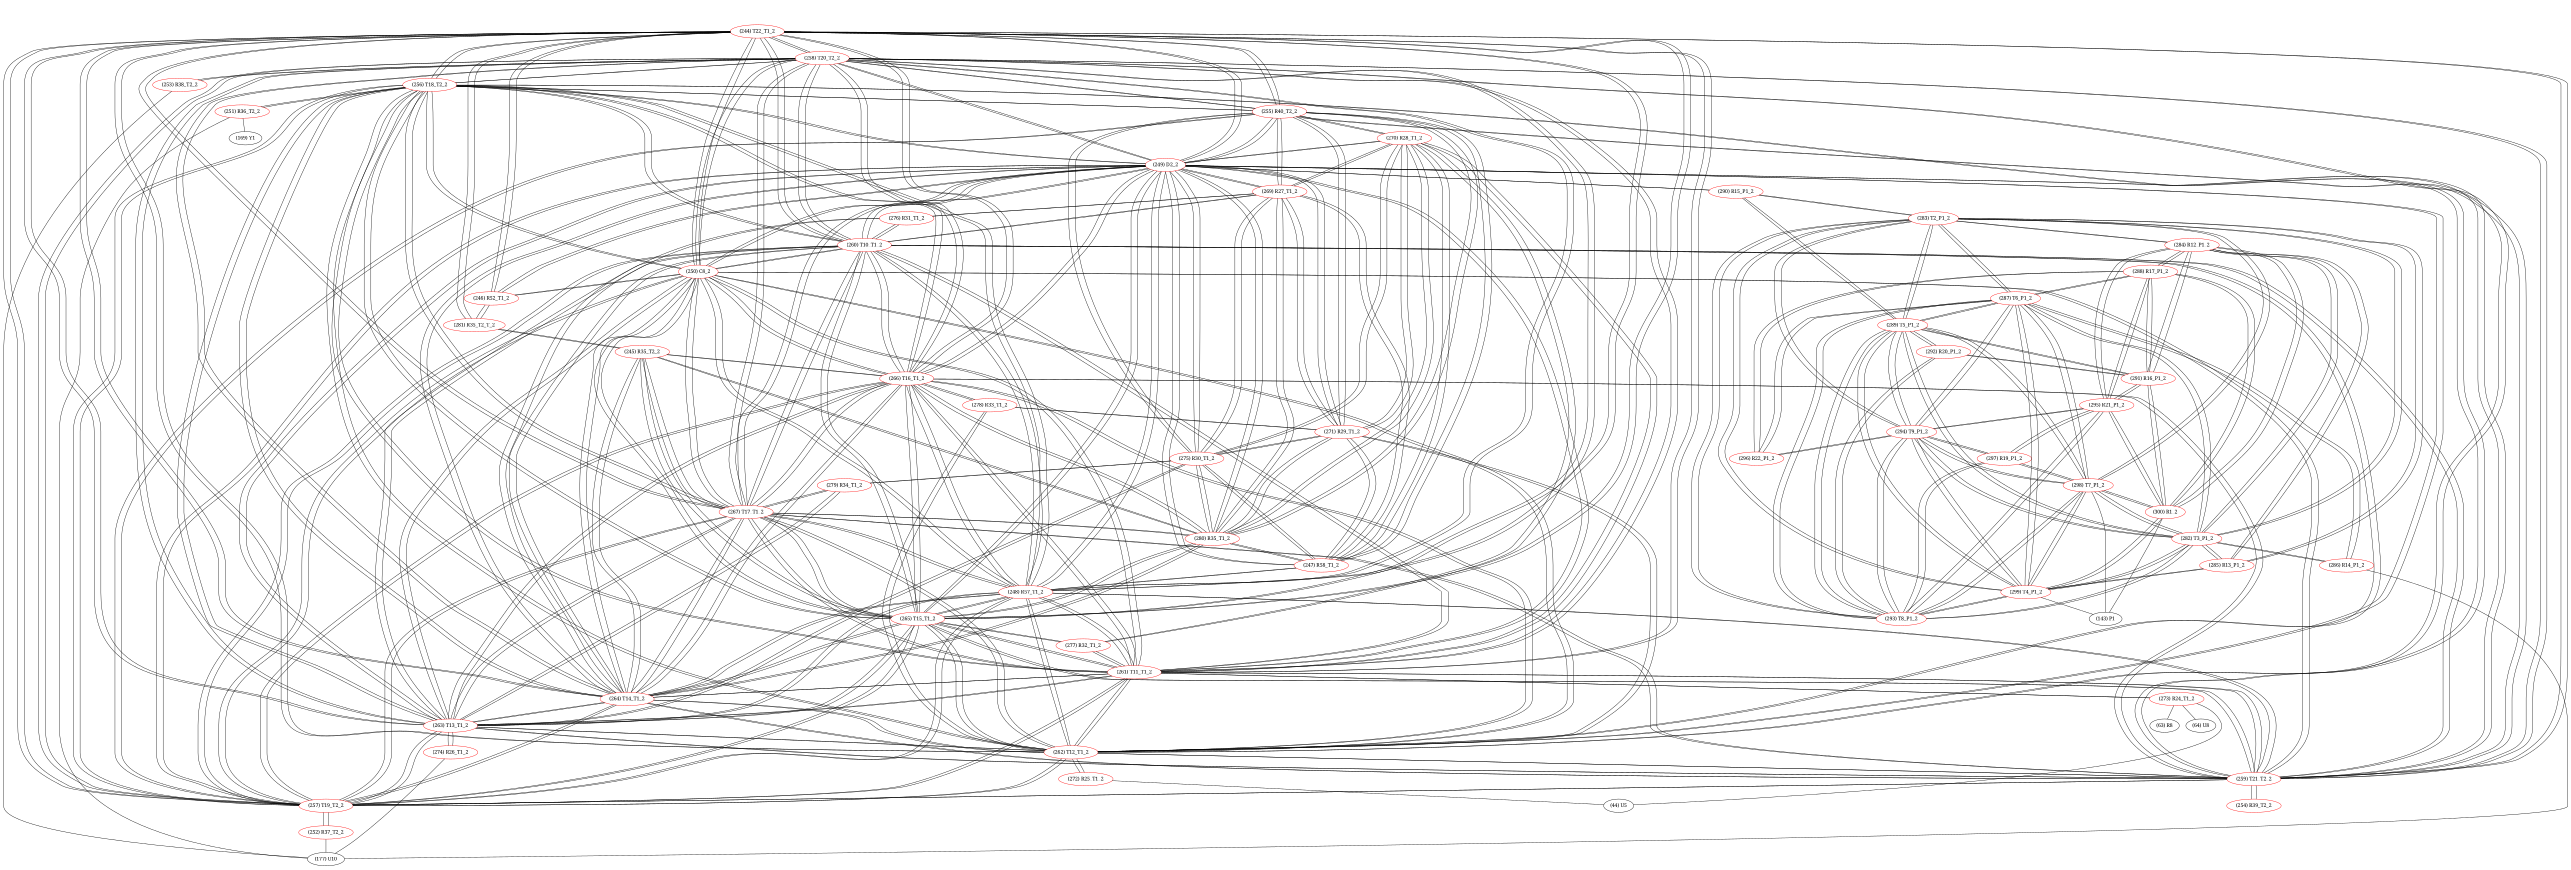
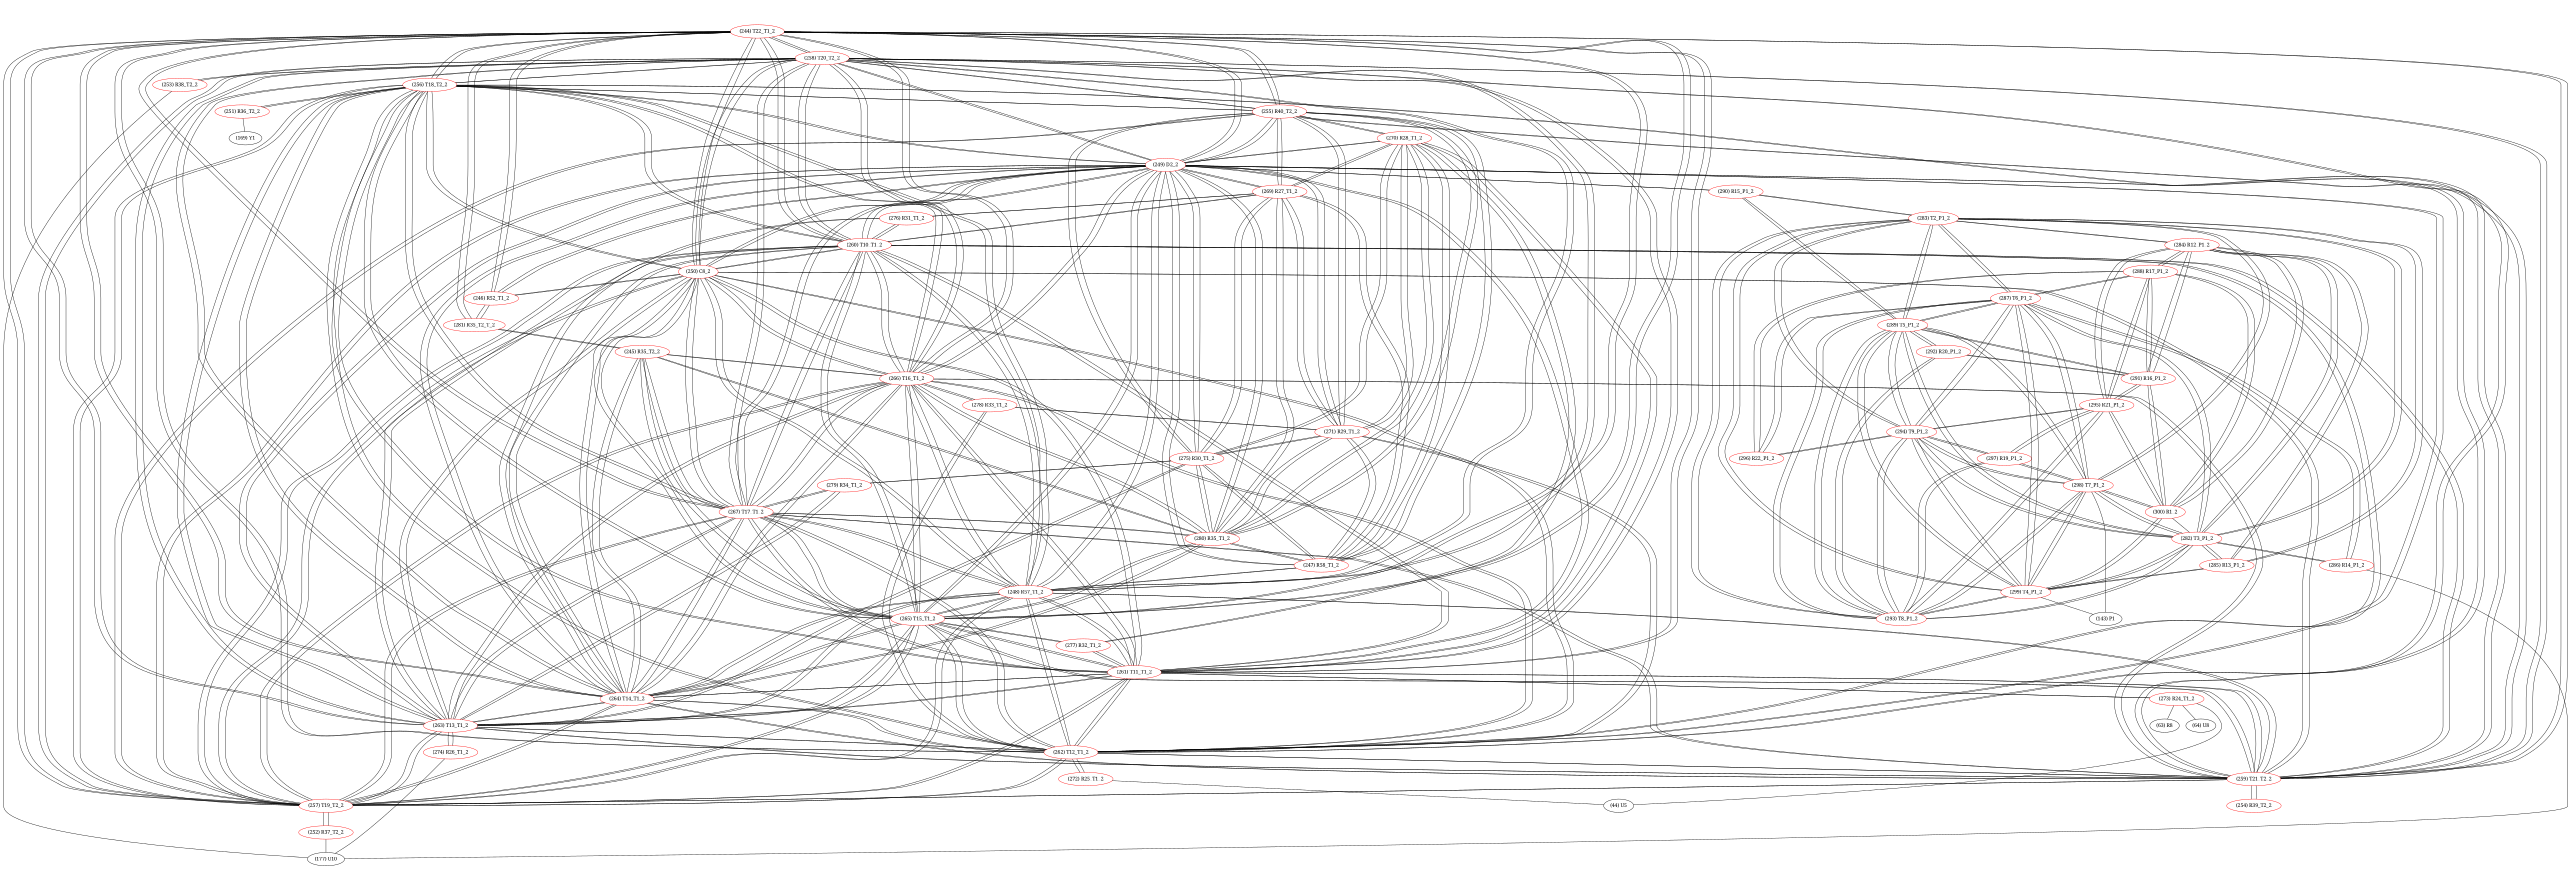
edge "(251) R36_T2_2" -- "(177) U10": removed
edge "(300) R1_2" -- "(143) P1": now "(300) R1_2" -- "(282) T3_P1_2"
